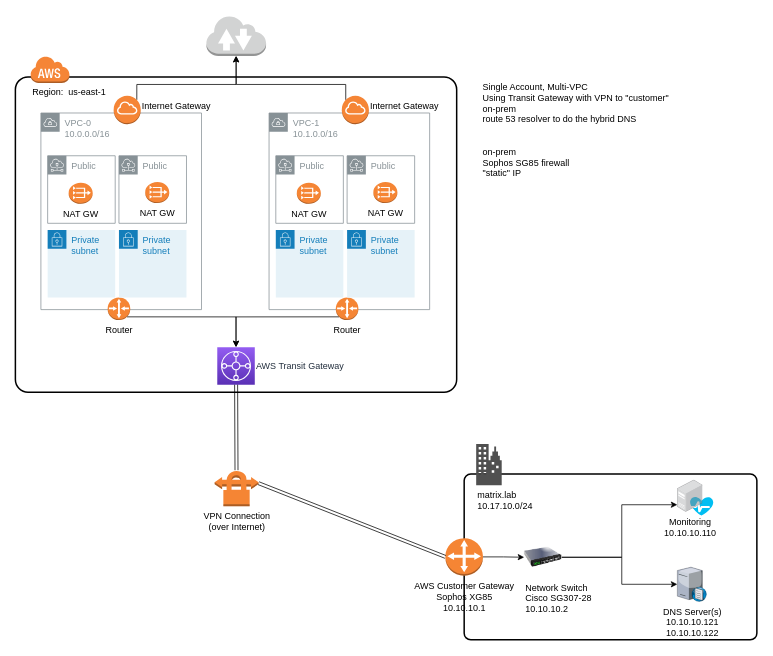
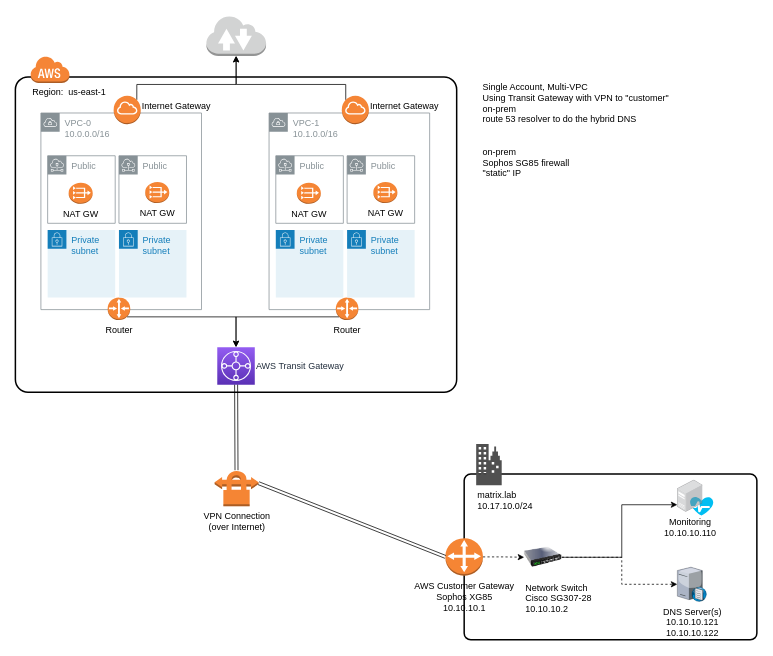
edge "AWS Customer Gateway Sophos XG85 10.10.10.1" -> "Network Switch Cisco SG307-28 10.10.10.2": style solid -> dashed
edge "Network Switch Cisco SG307-28 10.10.10.2" -> "DNS Server(s) 10.10.10.121 10.10.10.122": style solid -> dashed
